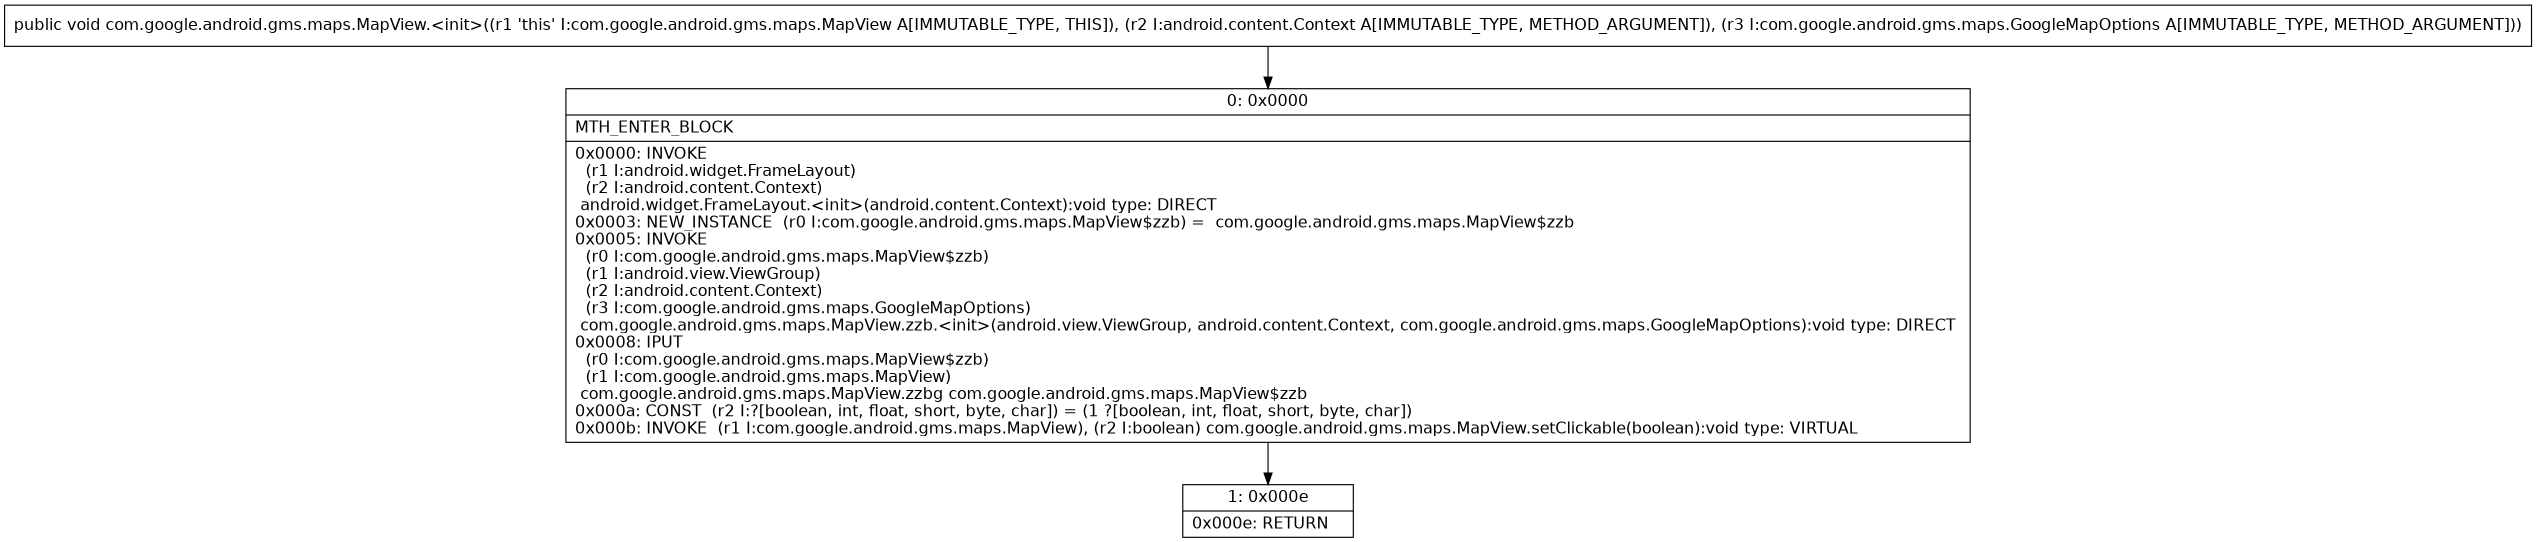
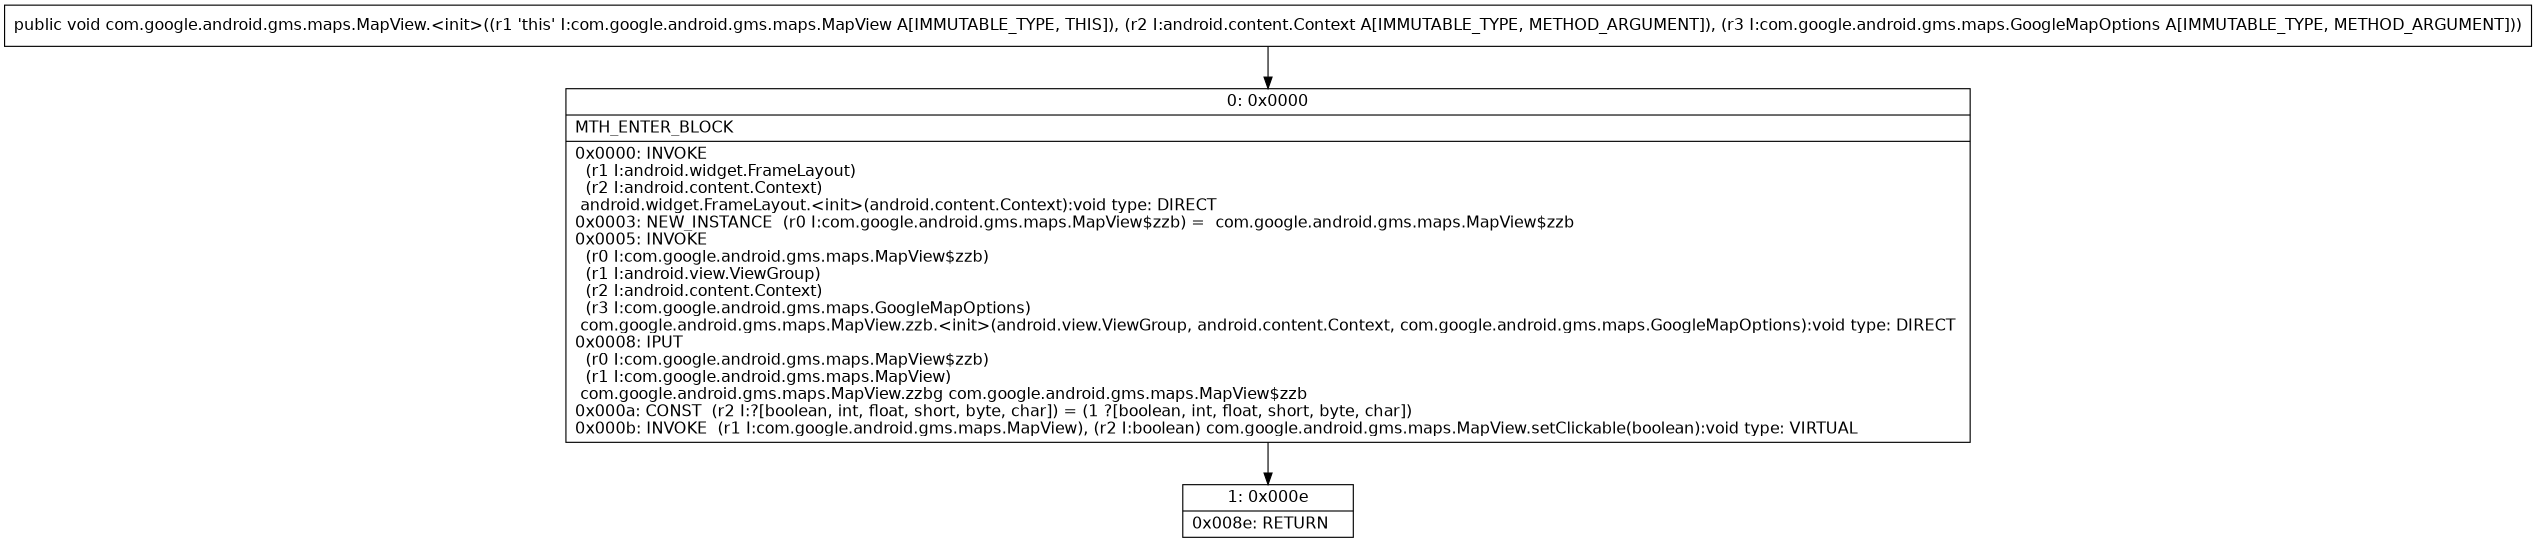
node "1: 0x000e": text "0x000e: RETURN" -> "0x008e: RETURN"
